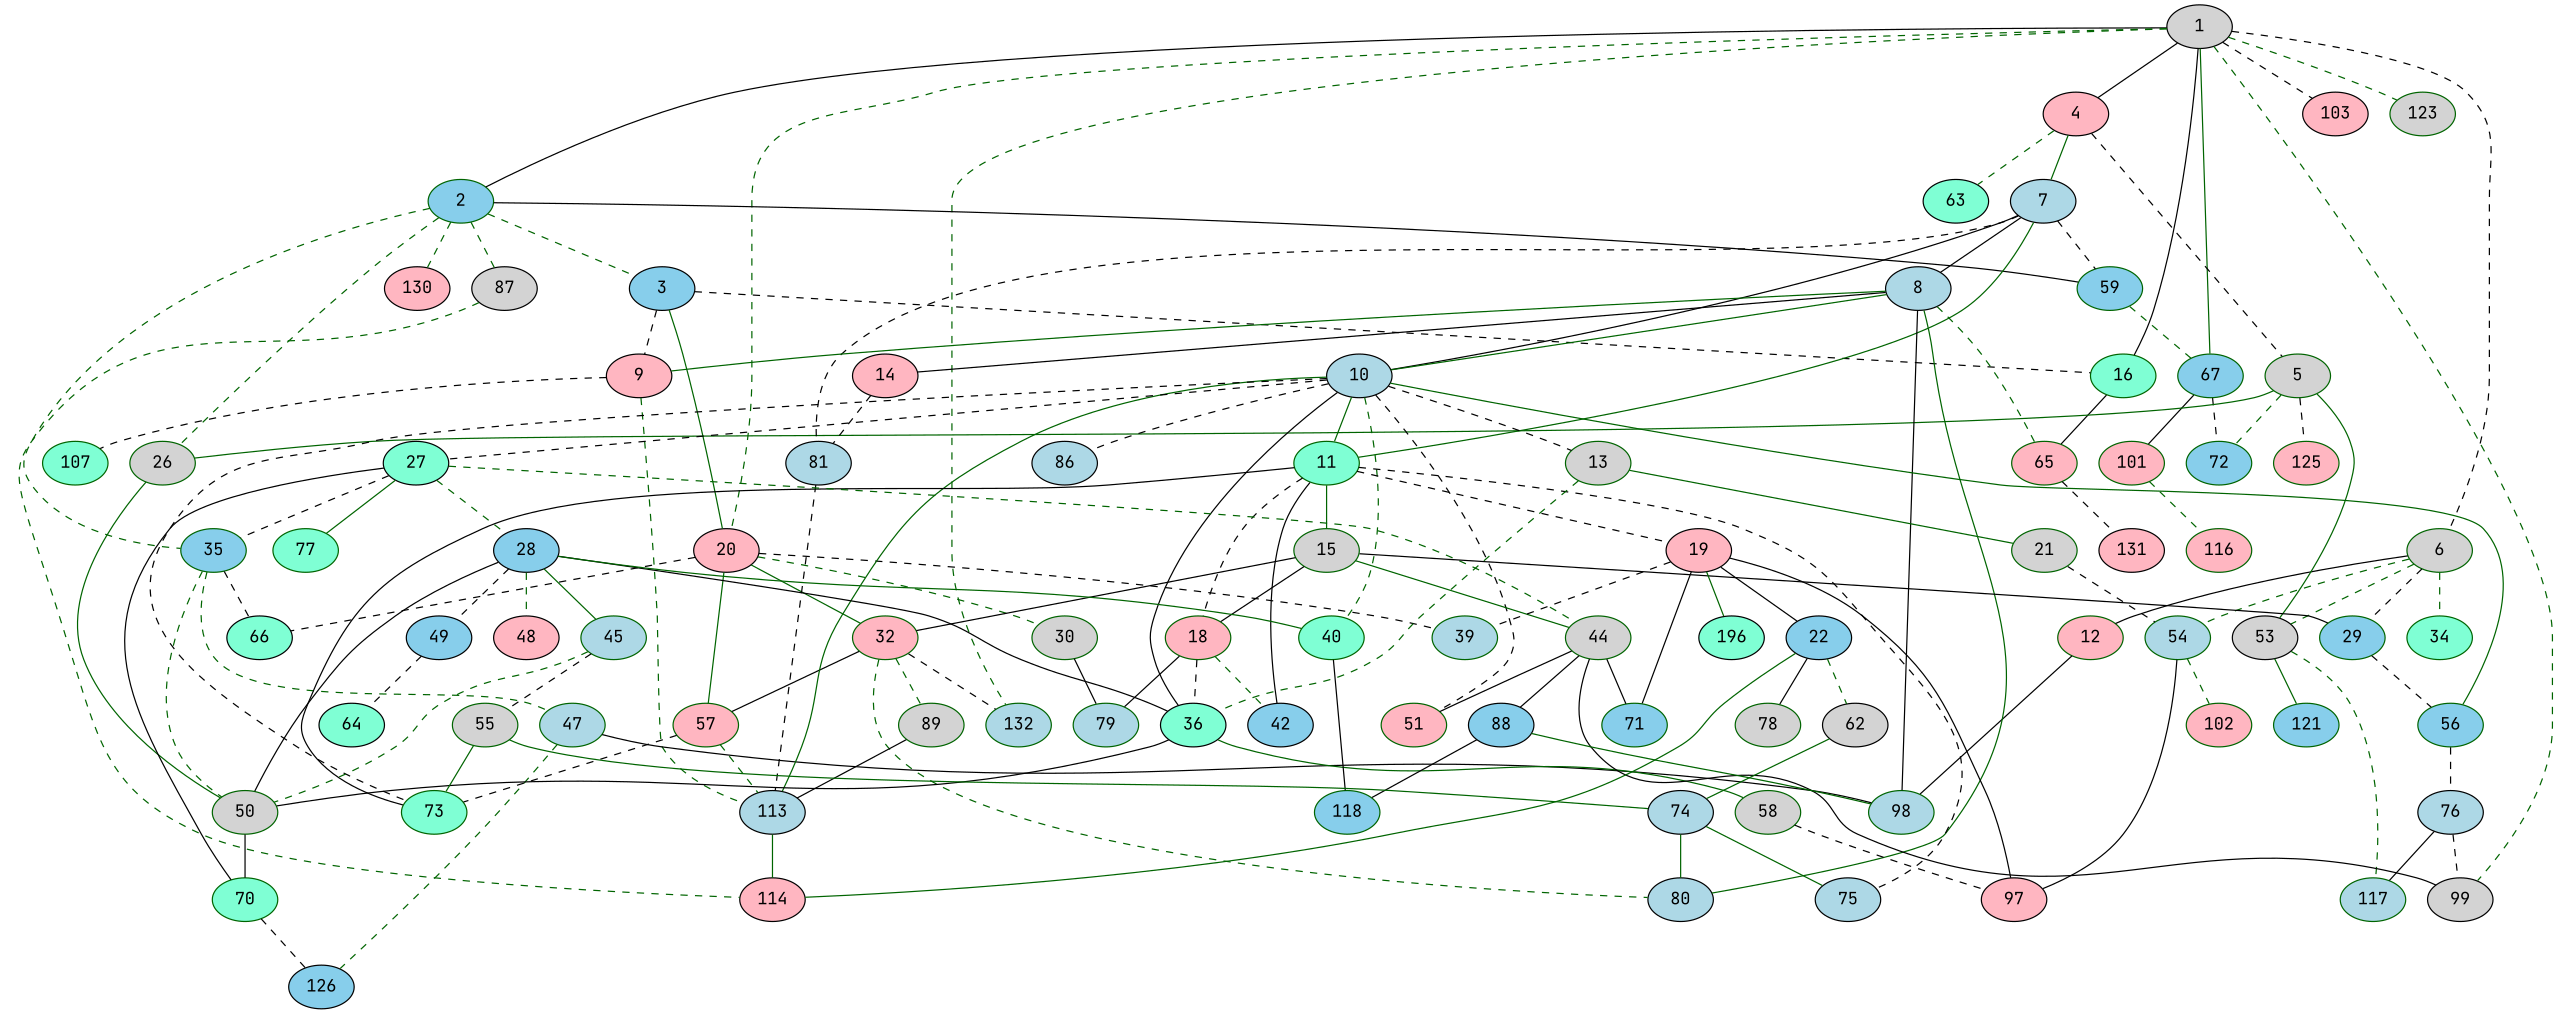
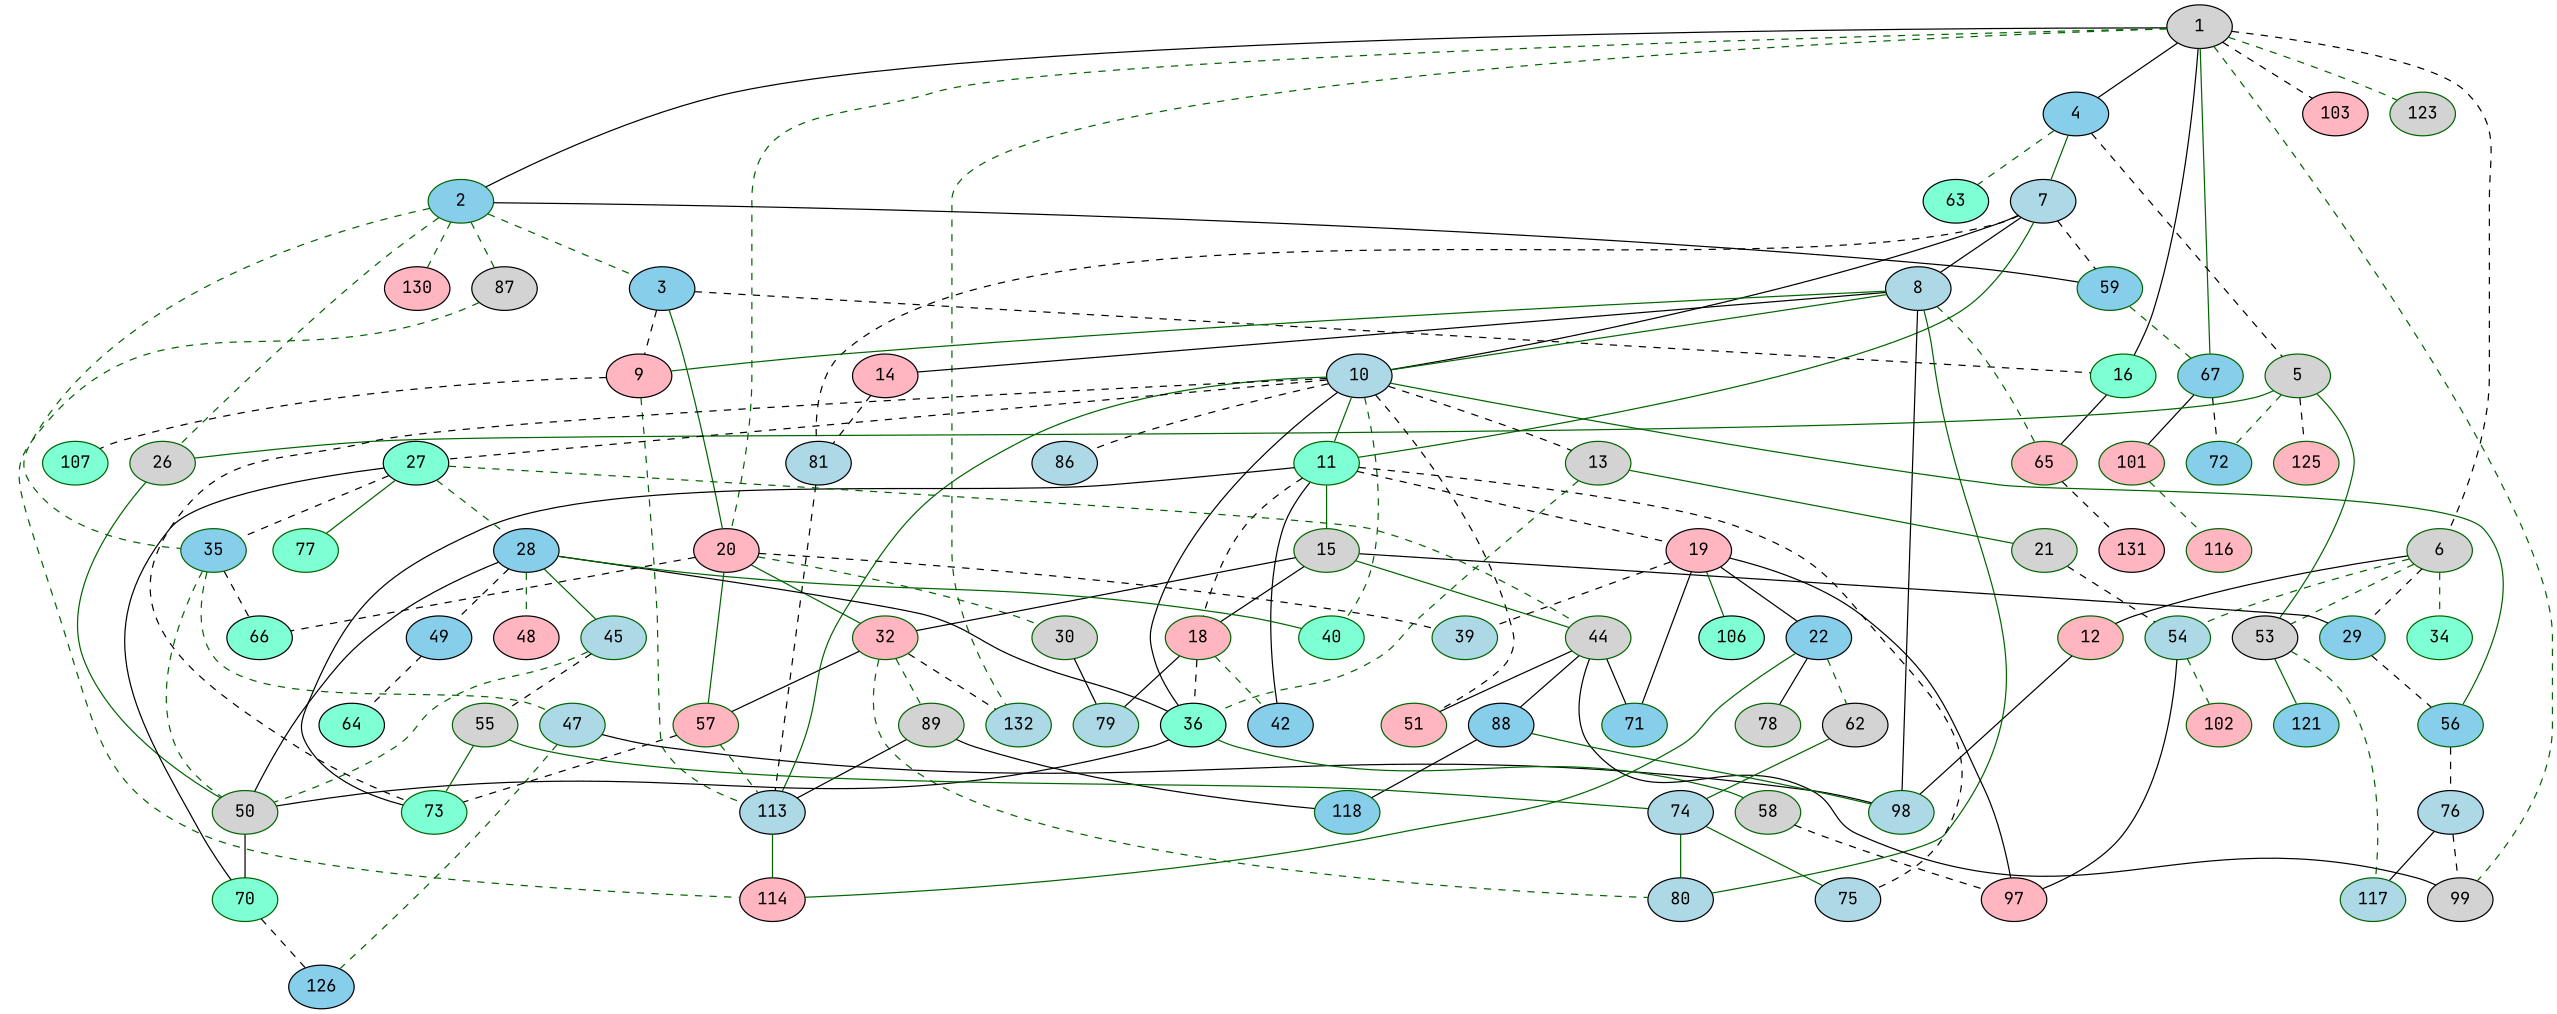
node "4": fillcolor lightpink -> skyblue
node "196": label "196" -> "106"
edge "40" -- "118": now "89" -- "118"
